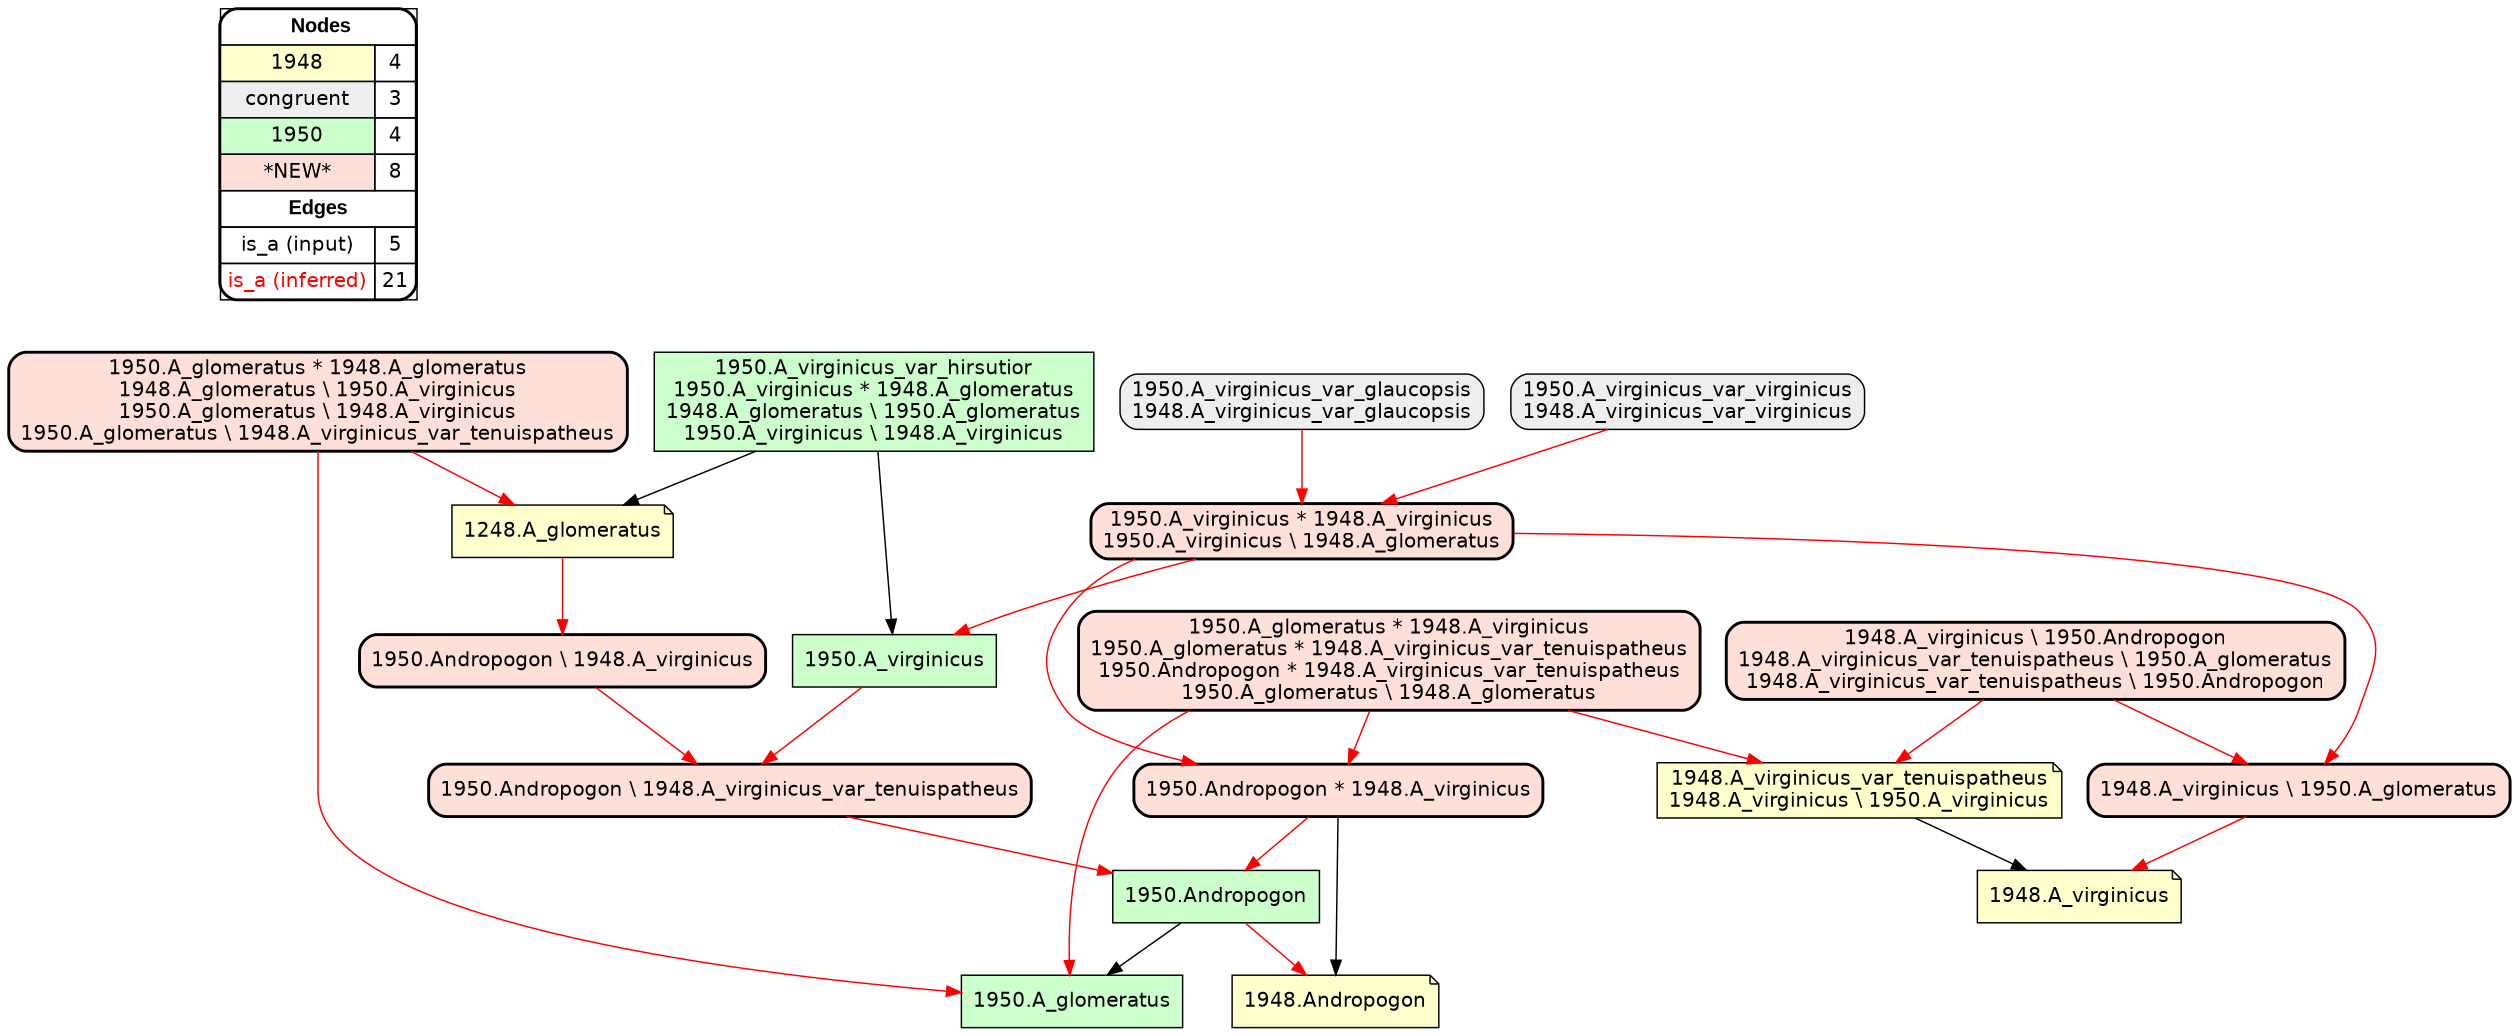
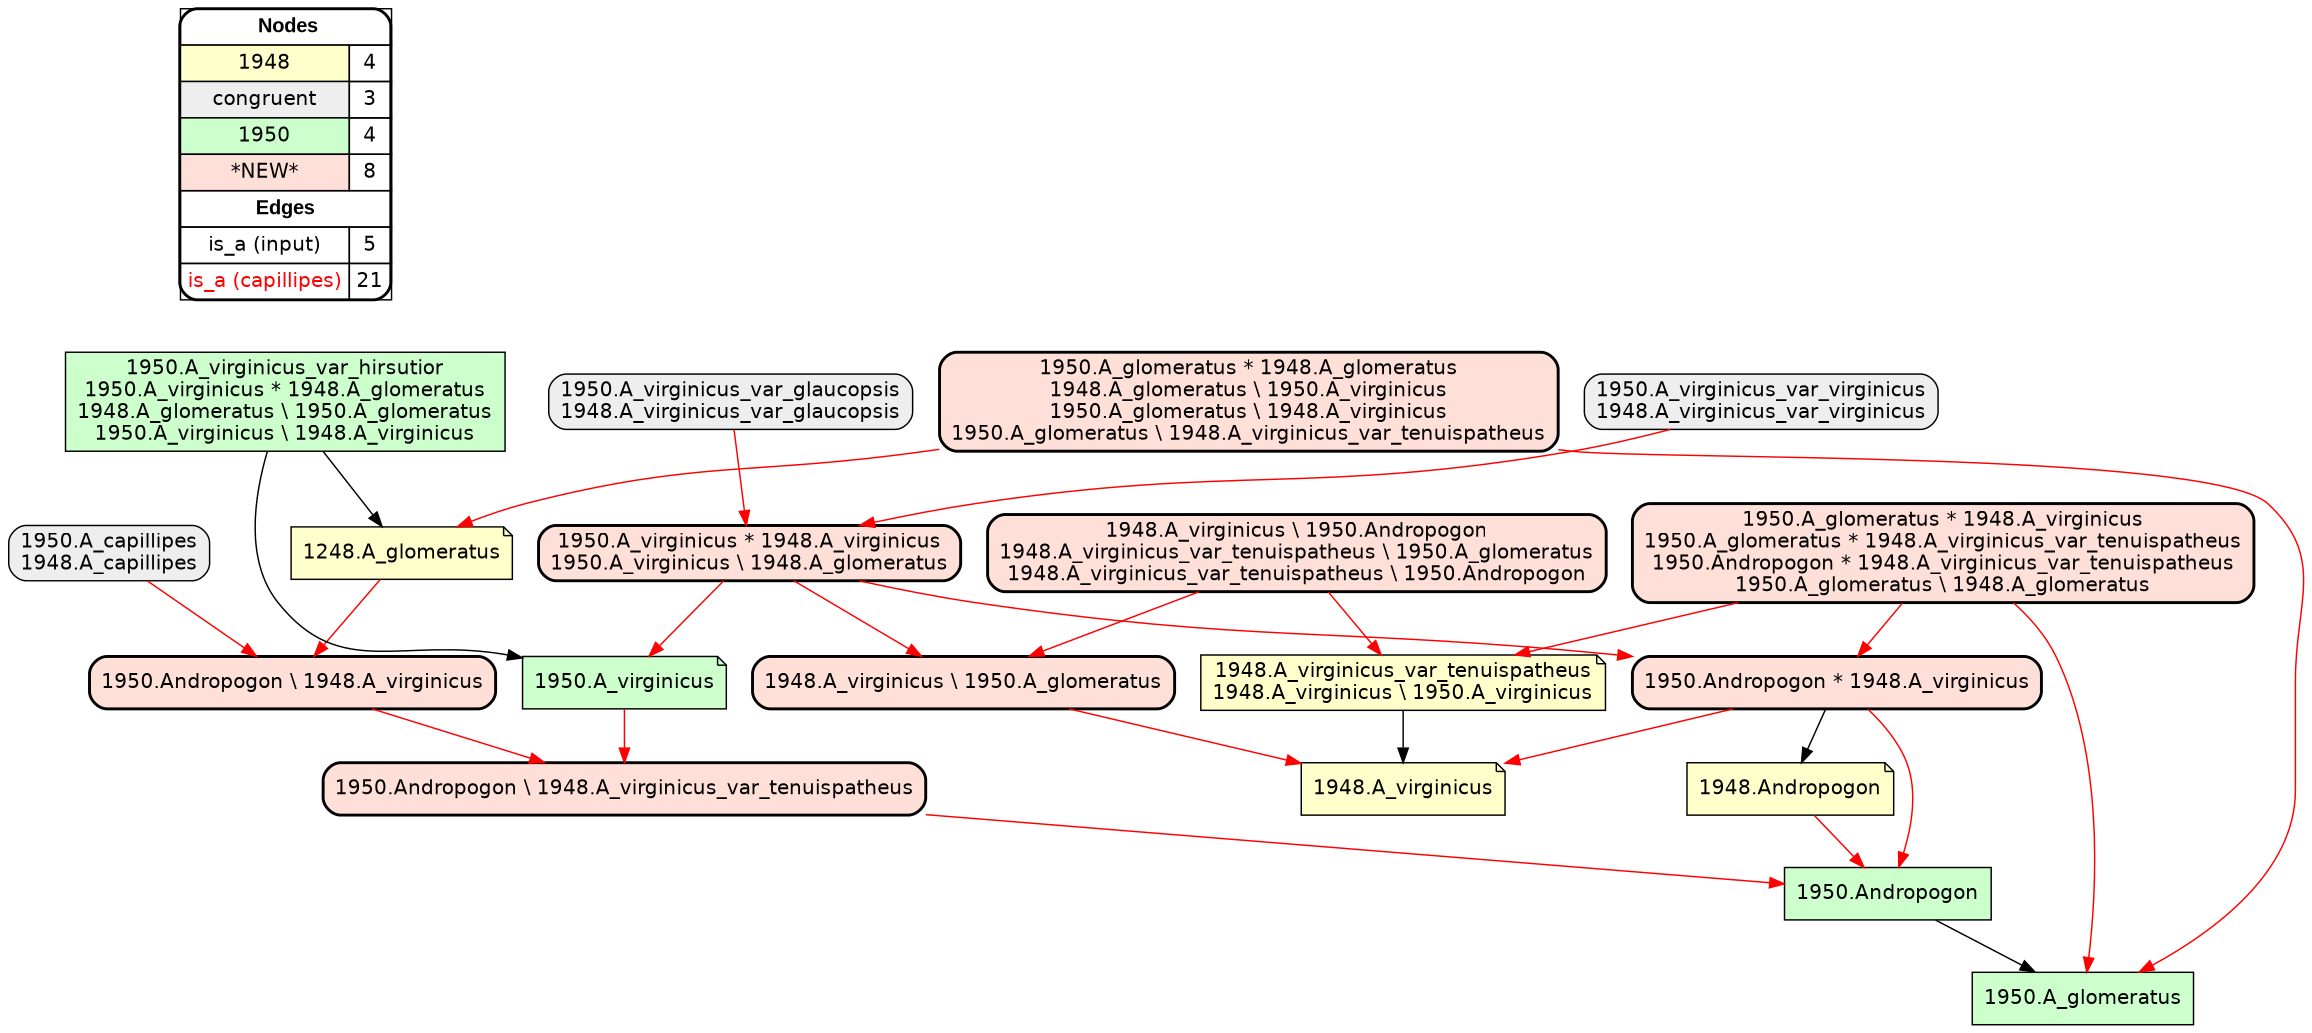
node "Nodes": text "is_a (inferred)" -> "is_a (capillipes)"
node "1950.A_capillipes 1948.A_capillipes": added
node "1950.A_virginicus": shape box -> note
edge "1950.Andropogon * 1948.A_virginicus" -> "1948.A_virginicus": added
edge "1950.Andropogon" -> "1948.Andropogon": reversed
